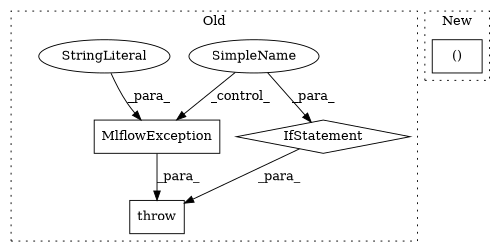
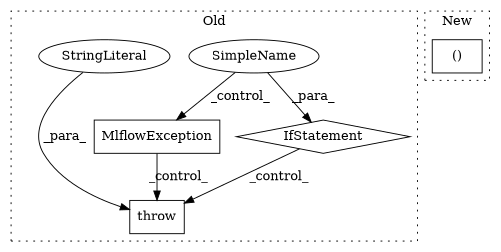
edge "StringLiteral" -> "MlflowException": now "StringLiteral" -> "throw"
edge "MlflowException" -> "throw": label "_para_" -> "_control_"
edge "IfStatement" -> "throw": label "_para_" -> "_control_"
